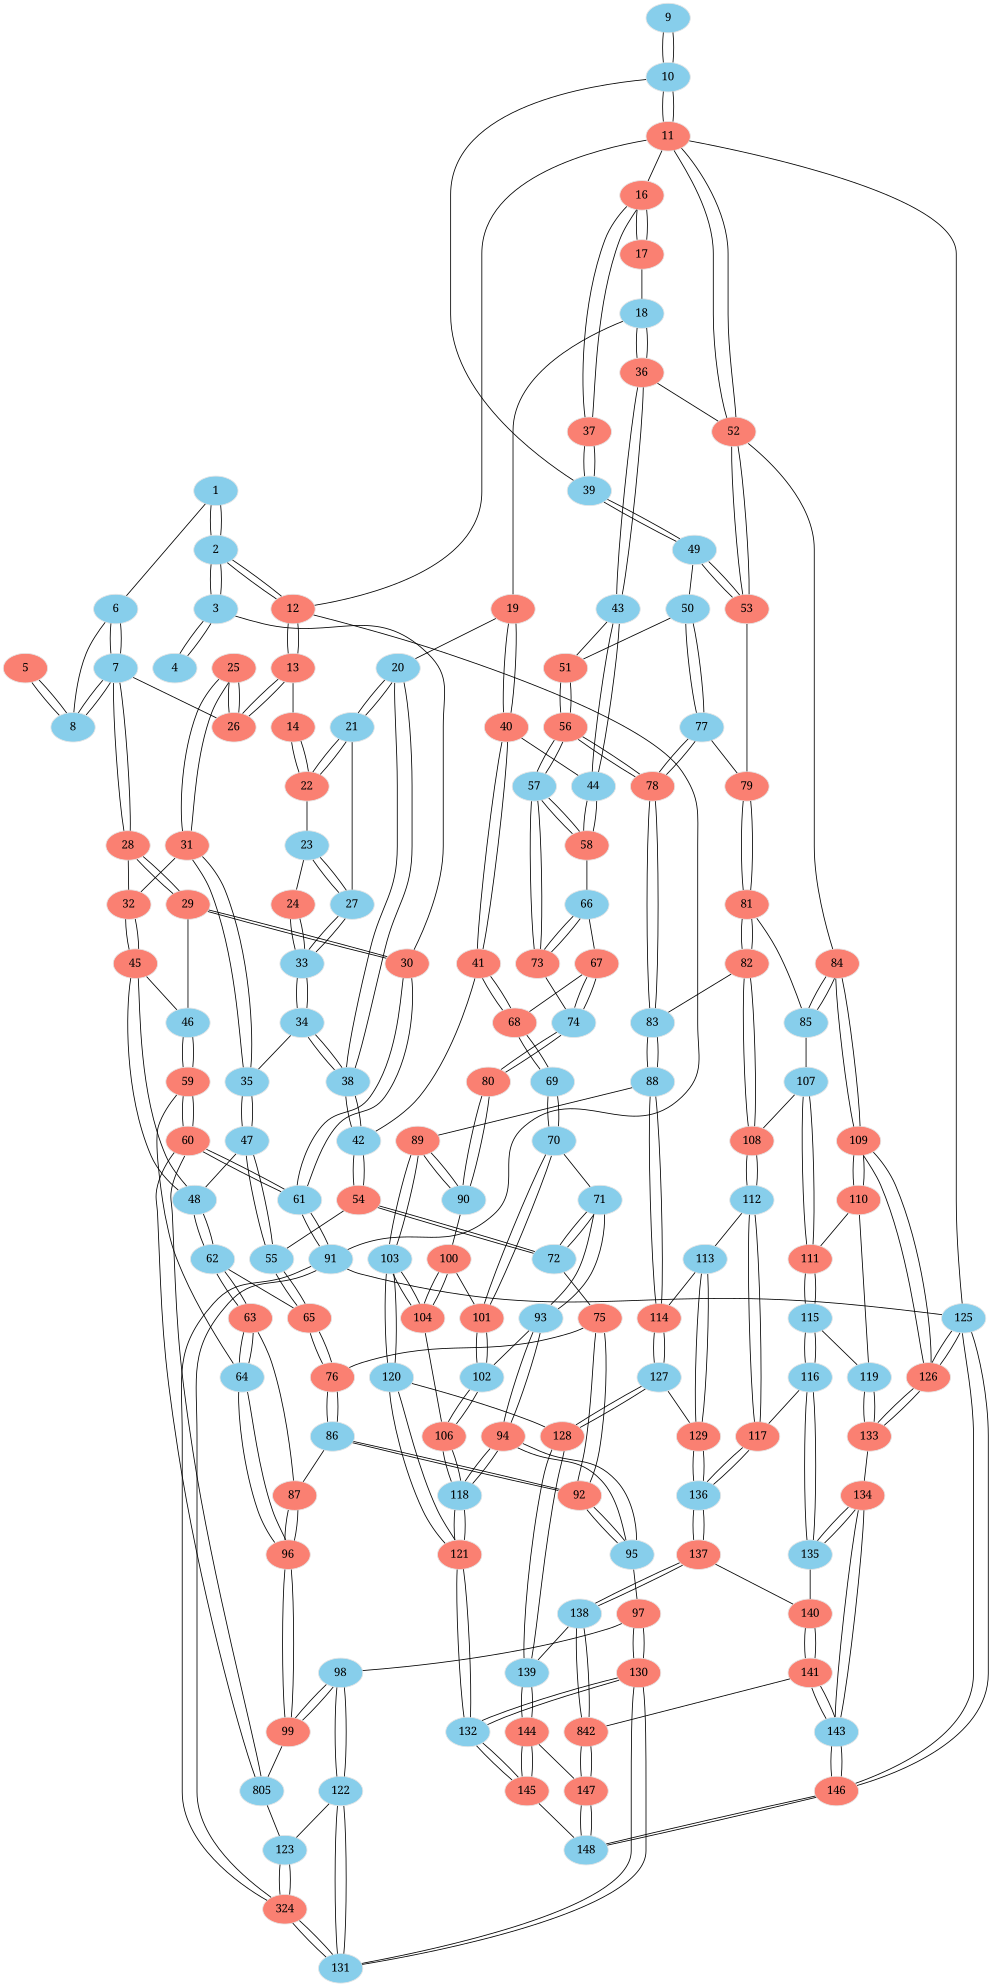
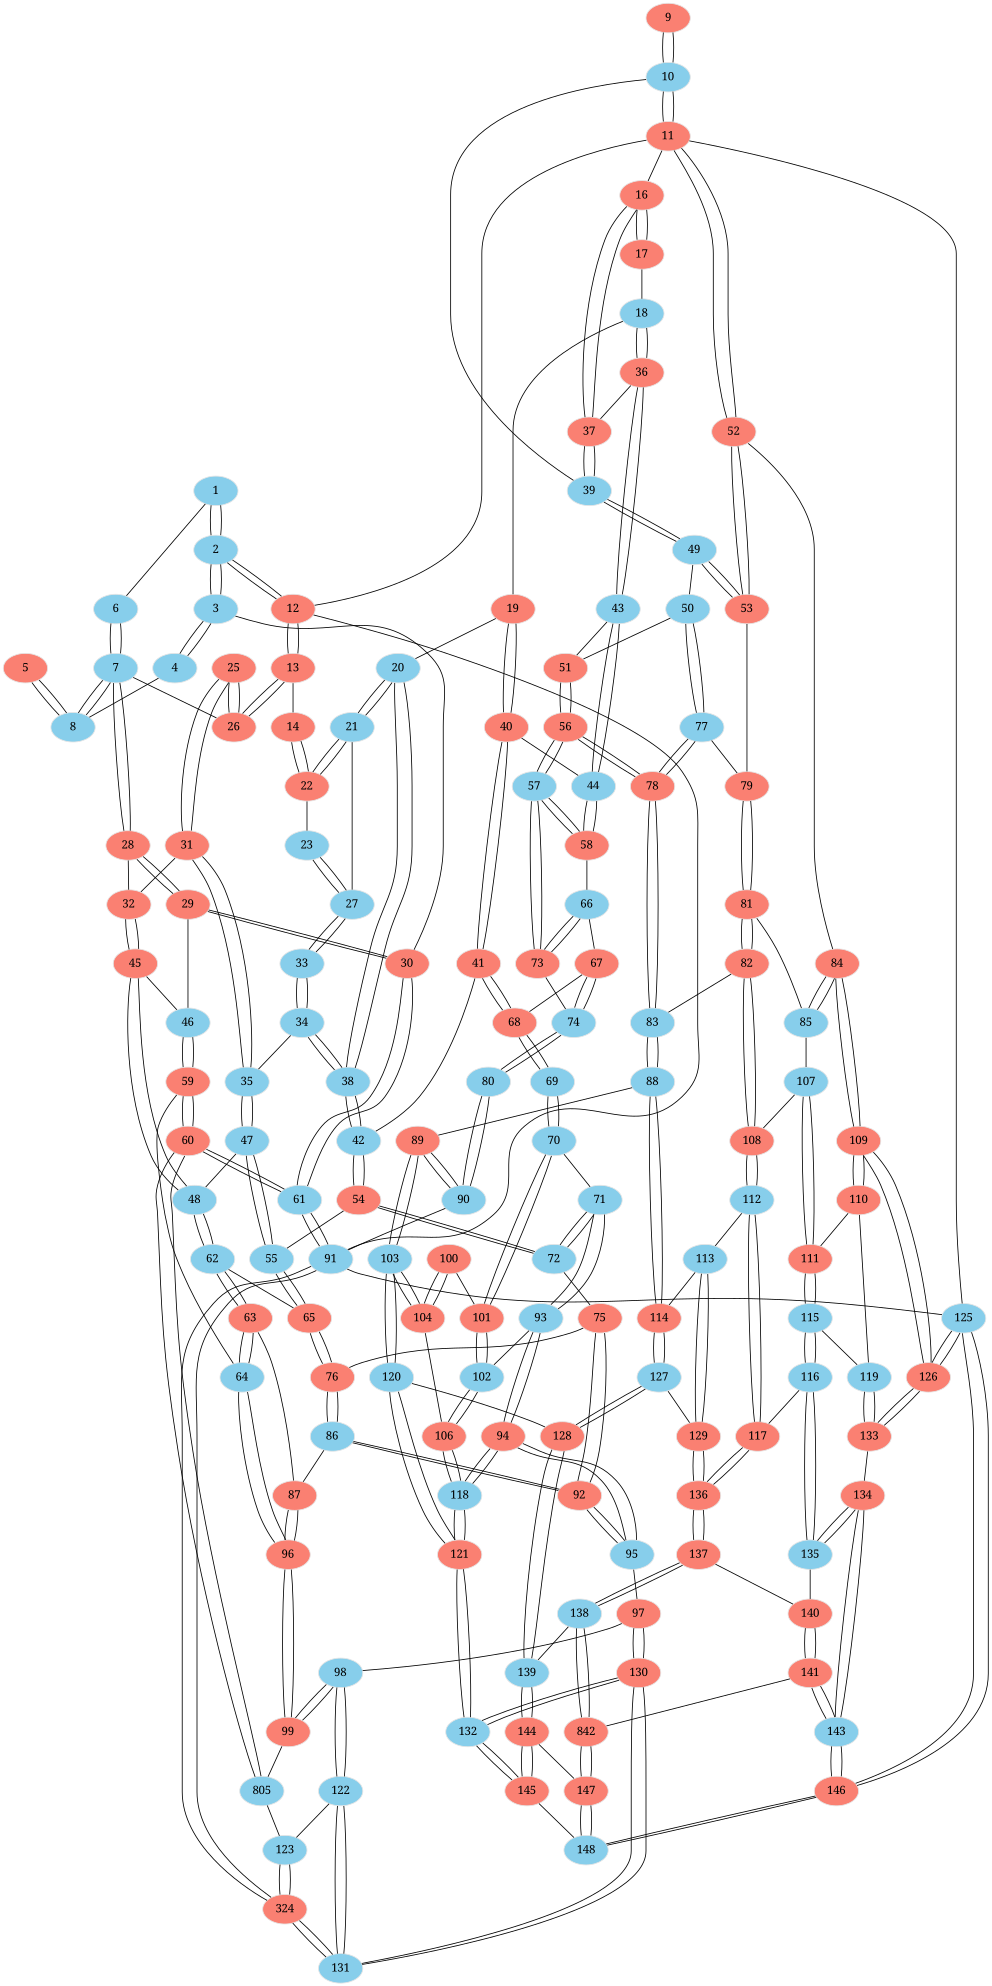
node "9": fillcolor skyblue -> salmon
edge "36" -- "52": now "36" -- "37"
edge "6" -- "8": now "4" -- "8"
node "24": removed
node "80": fillcolor salmon -> skyblue
edge "90" -- "100": now "90" -- "91"
node "136": fillcolor skyblue -> salmon
